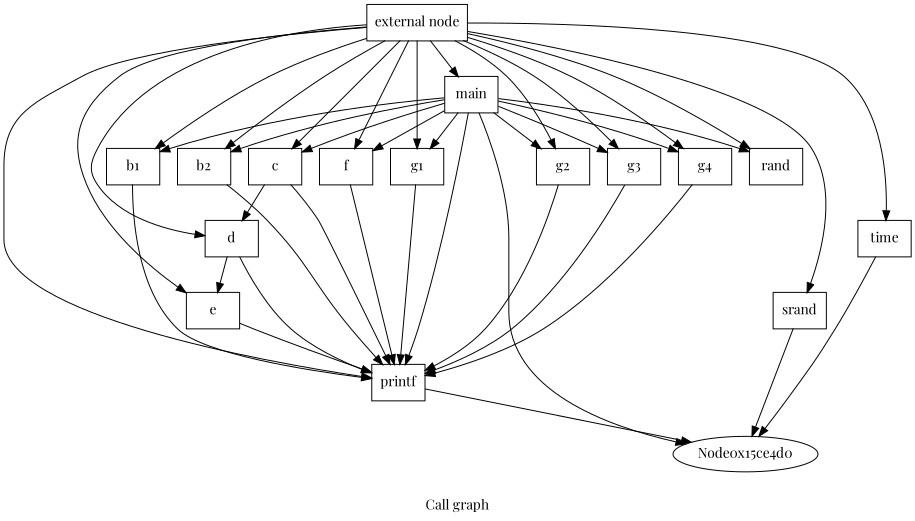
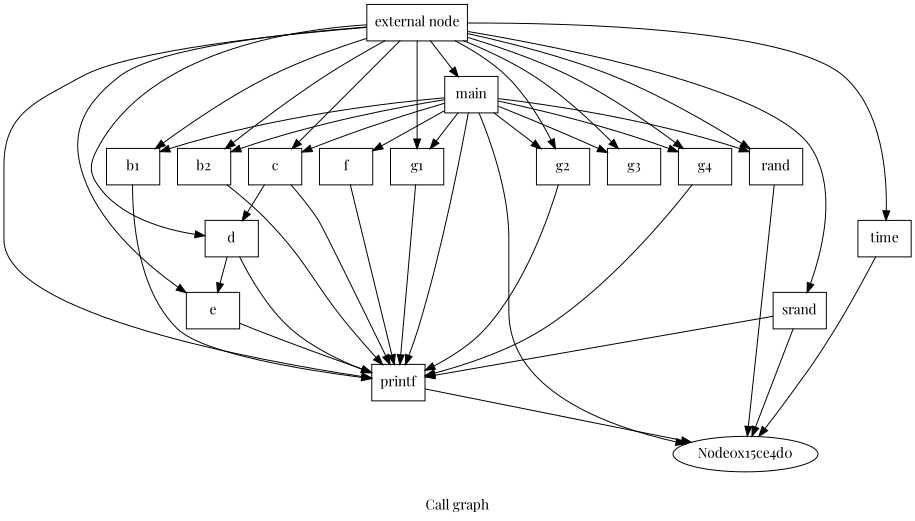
edge "external node" -> "f": removed
edge "g3" -> "printf": now "srand" -> "printf"
edge "rand" -> "Node0x15ce4d0": added
